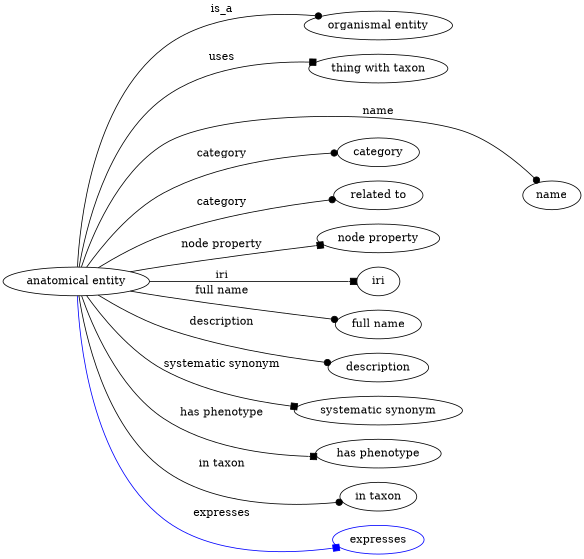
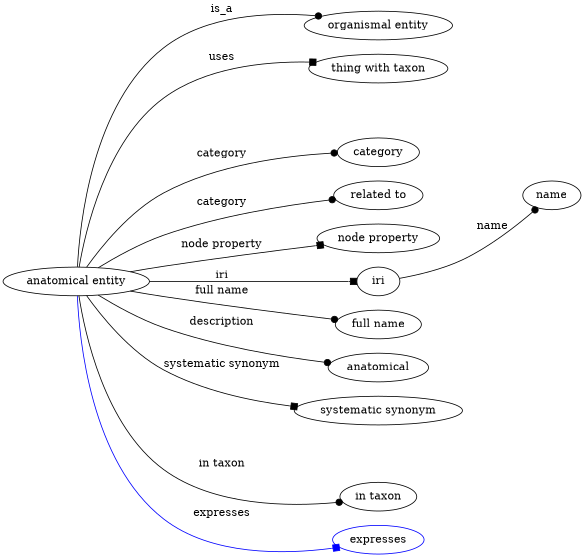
edge "anatomical entity" -> "name": now "iri" -> "name"
node "description": label "description" -> "anatomical"
node "has phenotype": removed
